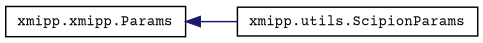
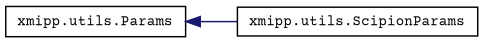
node "xmipp.xmipp.Params": label "xmipp.xmipp.Params" -> "xmipp.utils.Params"
